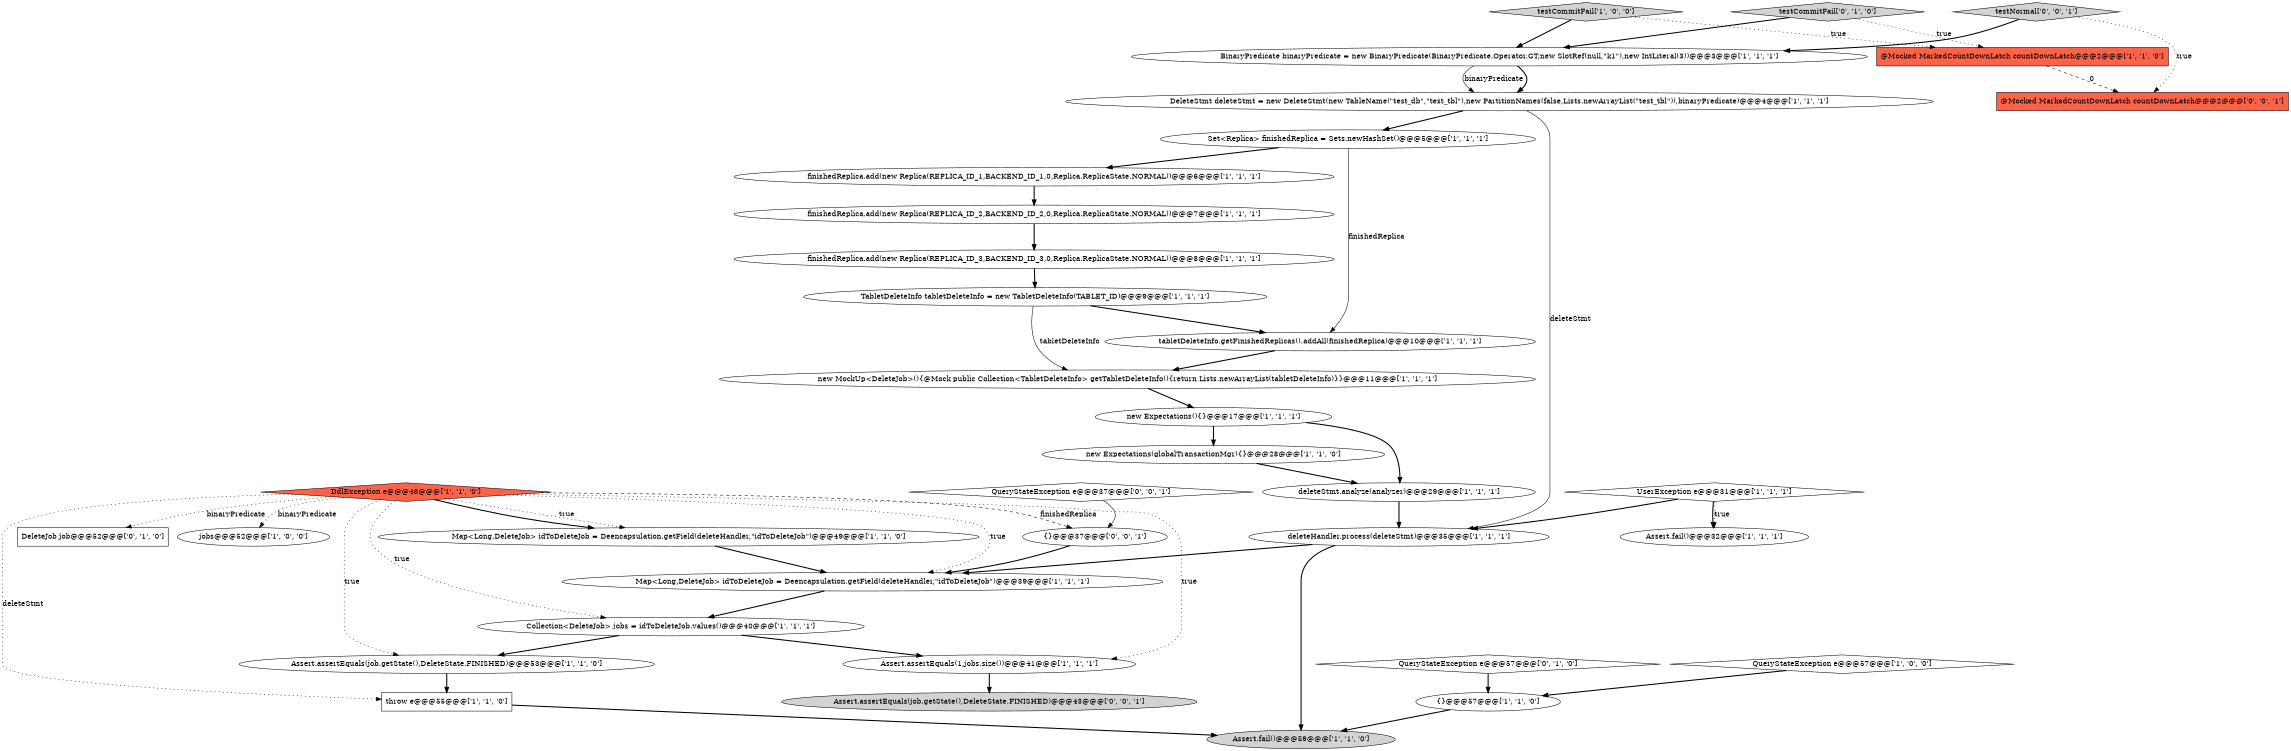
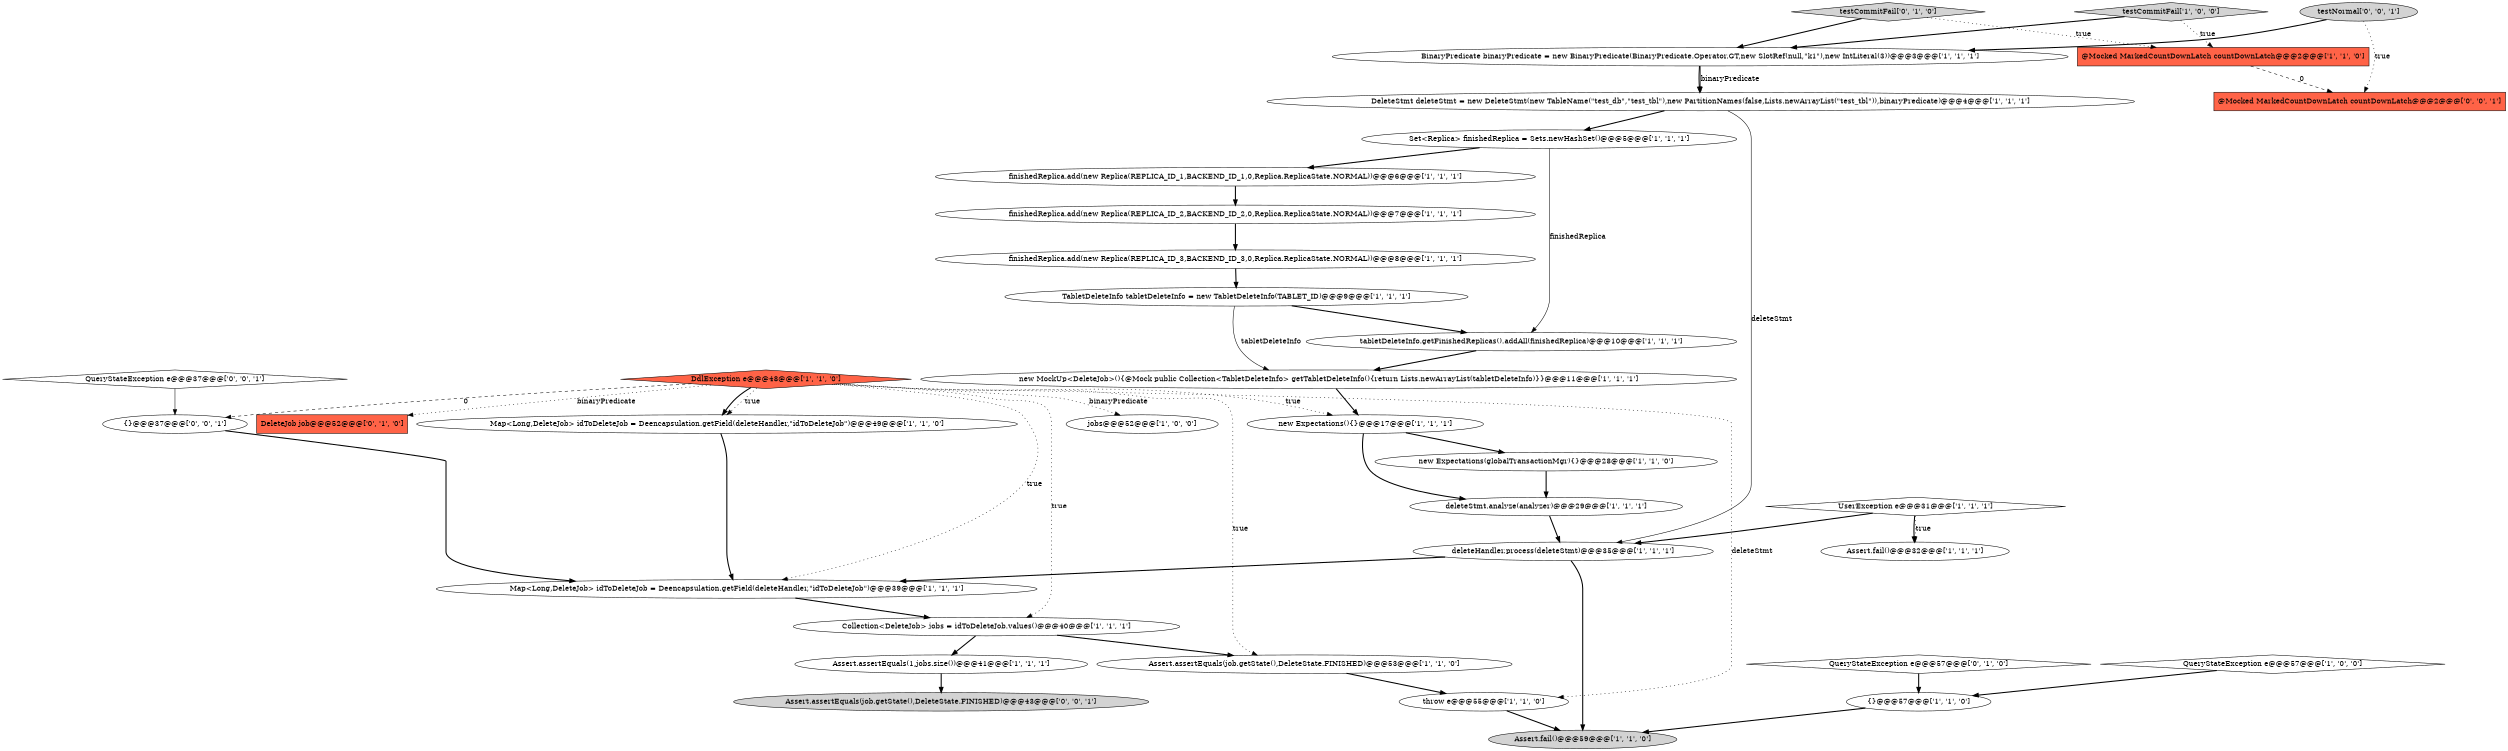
node "testNormal['0', '0', '1']": shape diamond -> ellipse
edge "DdlException e@@@48@@@['1', '1', '0']" -> "Assert.assertEquals(1,jobs.size())@@@41@@@['1', '1', '1']": now "DdlException e@@@48@@@['1', '1', '0']" -> "new Expectations(){}@@@17@@@['1', '1', '1']"
edge "DdlException e@@@48@@@['1', '1', '0']" -> "{}@@@37@@@['0', '0', '1']": label "finishedReplica" -> "0"
node "DeleteJob job@@@52@@@['0', '1', '0']": fillcolor white -> tomato
node "throw e@@@55@@@['1', '1', '0']": shape box -> ellipse
